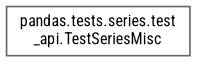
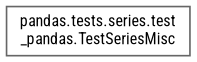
node "pandas.tests.series.test _api.TestSeriesMisc": label "pandas.tests.series.test _api.TestSeriesMisc" -> "pandas.tests.series.test _pandas.TestSeriesMisc"
